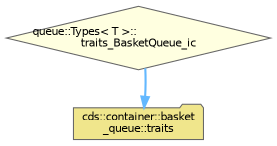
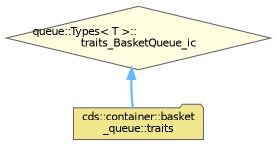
edge "queue::Types< T >:: traits_BasketQueue_ic" -> "cds::container::basket _queue::traits": reversed
